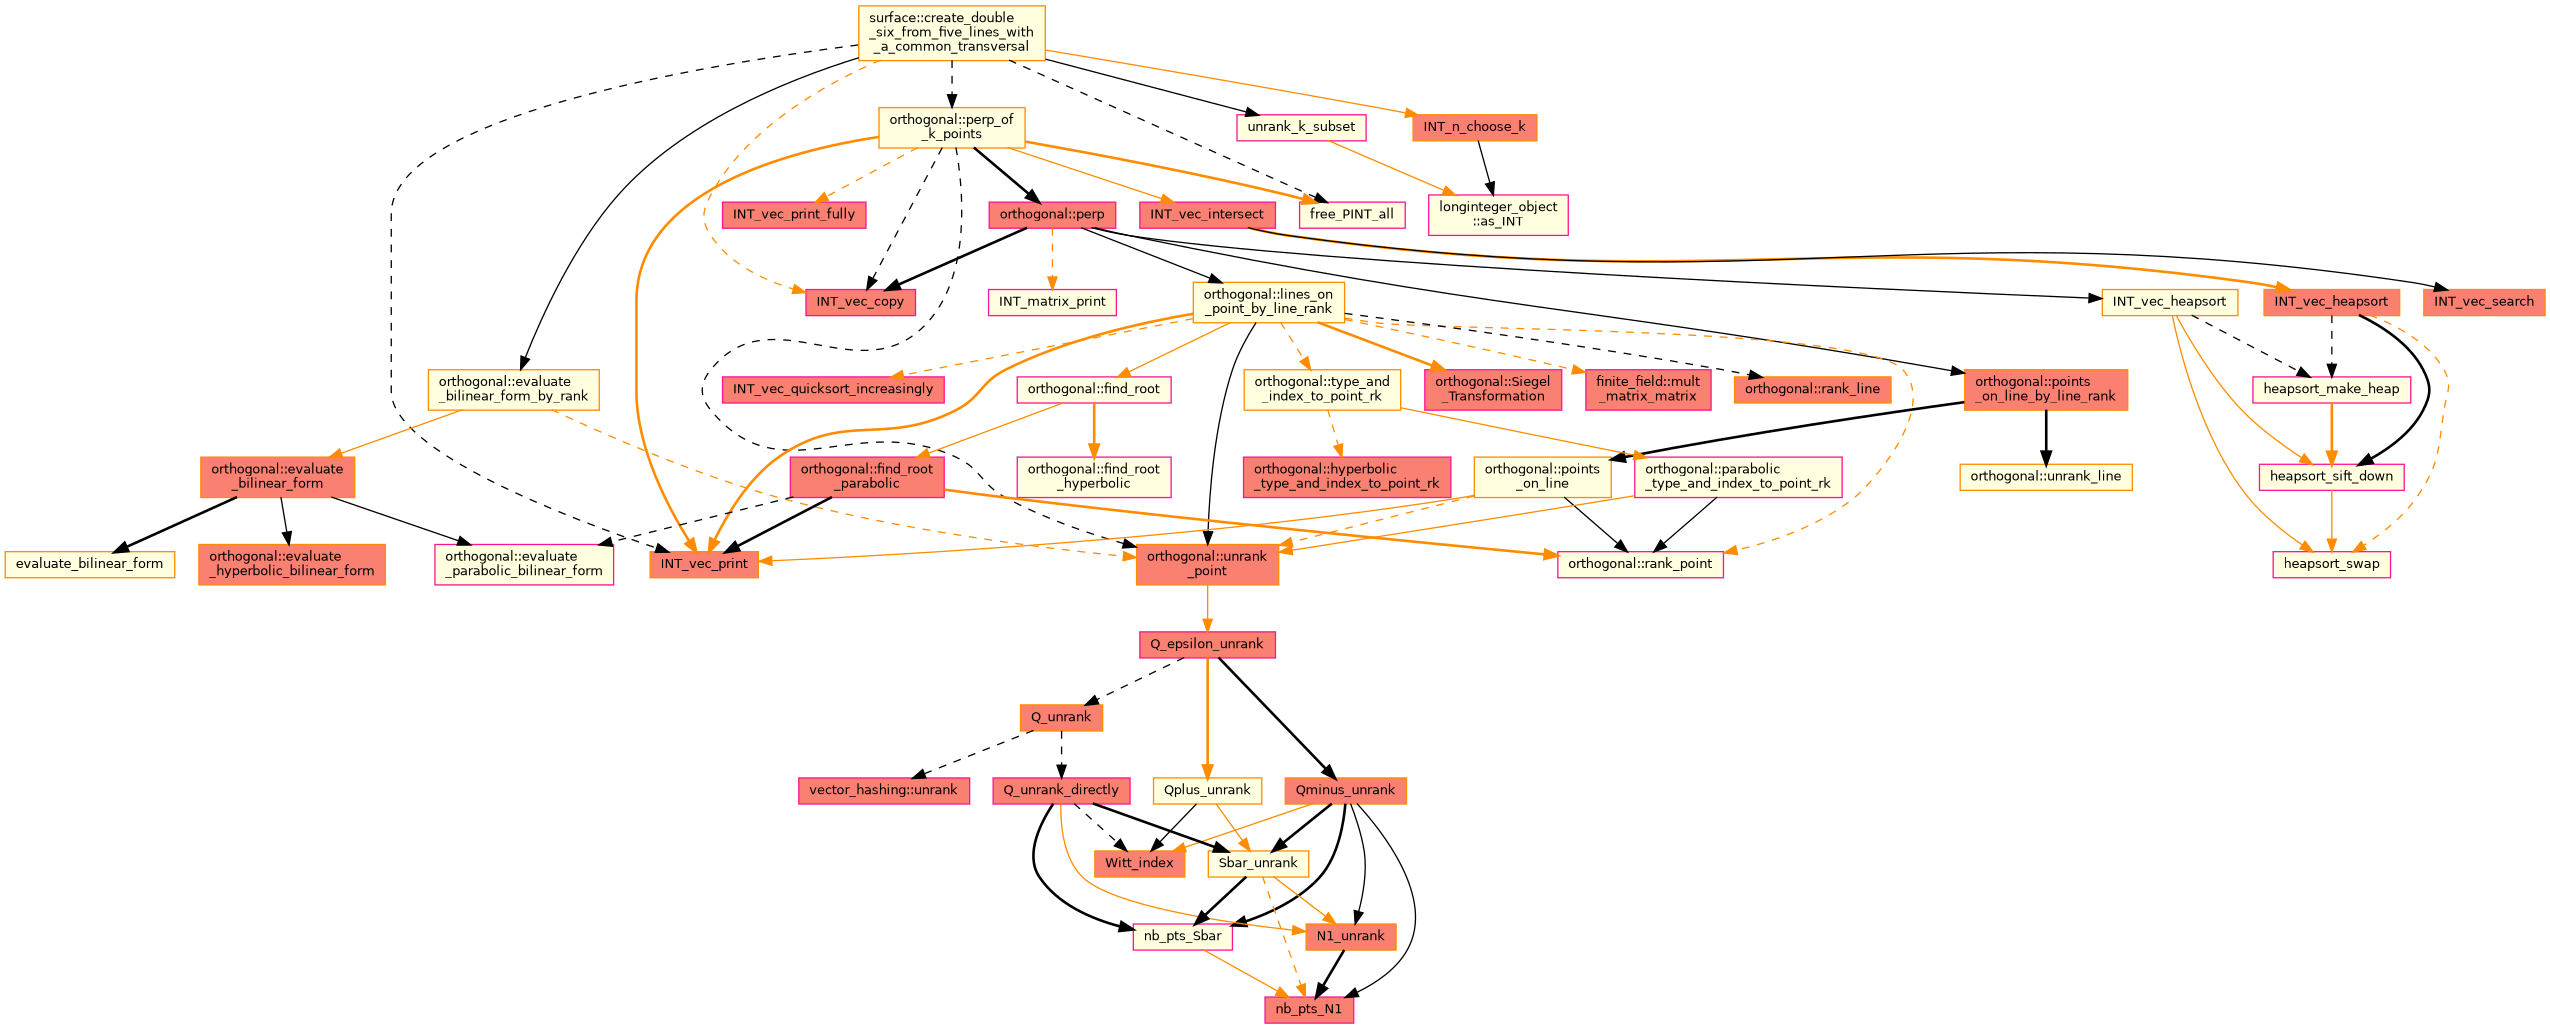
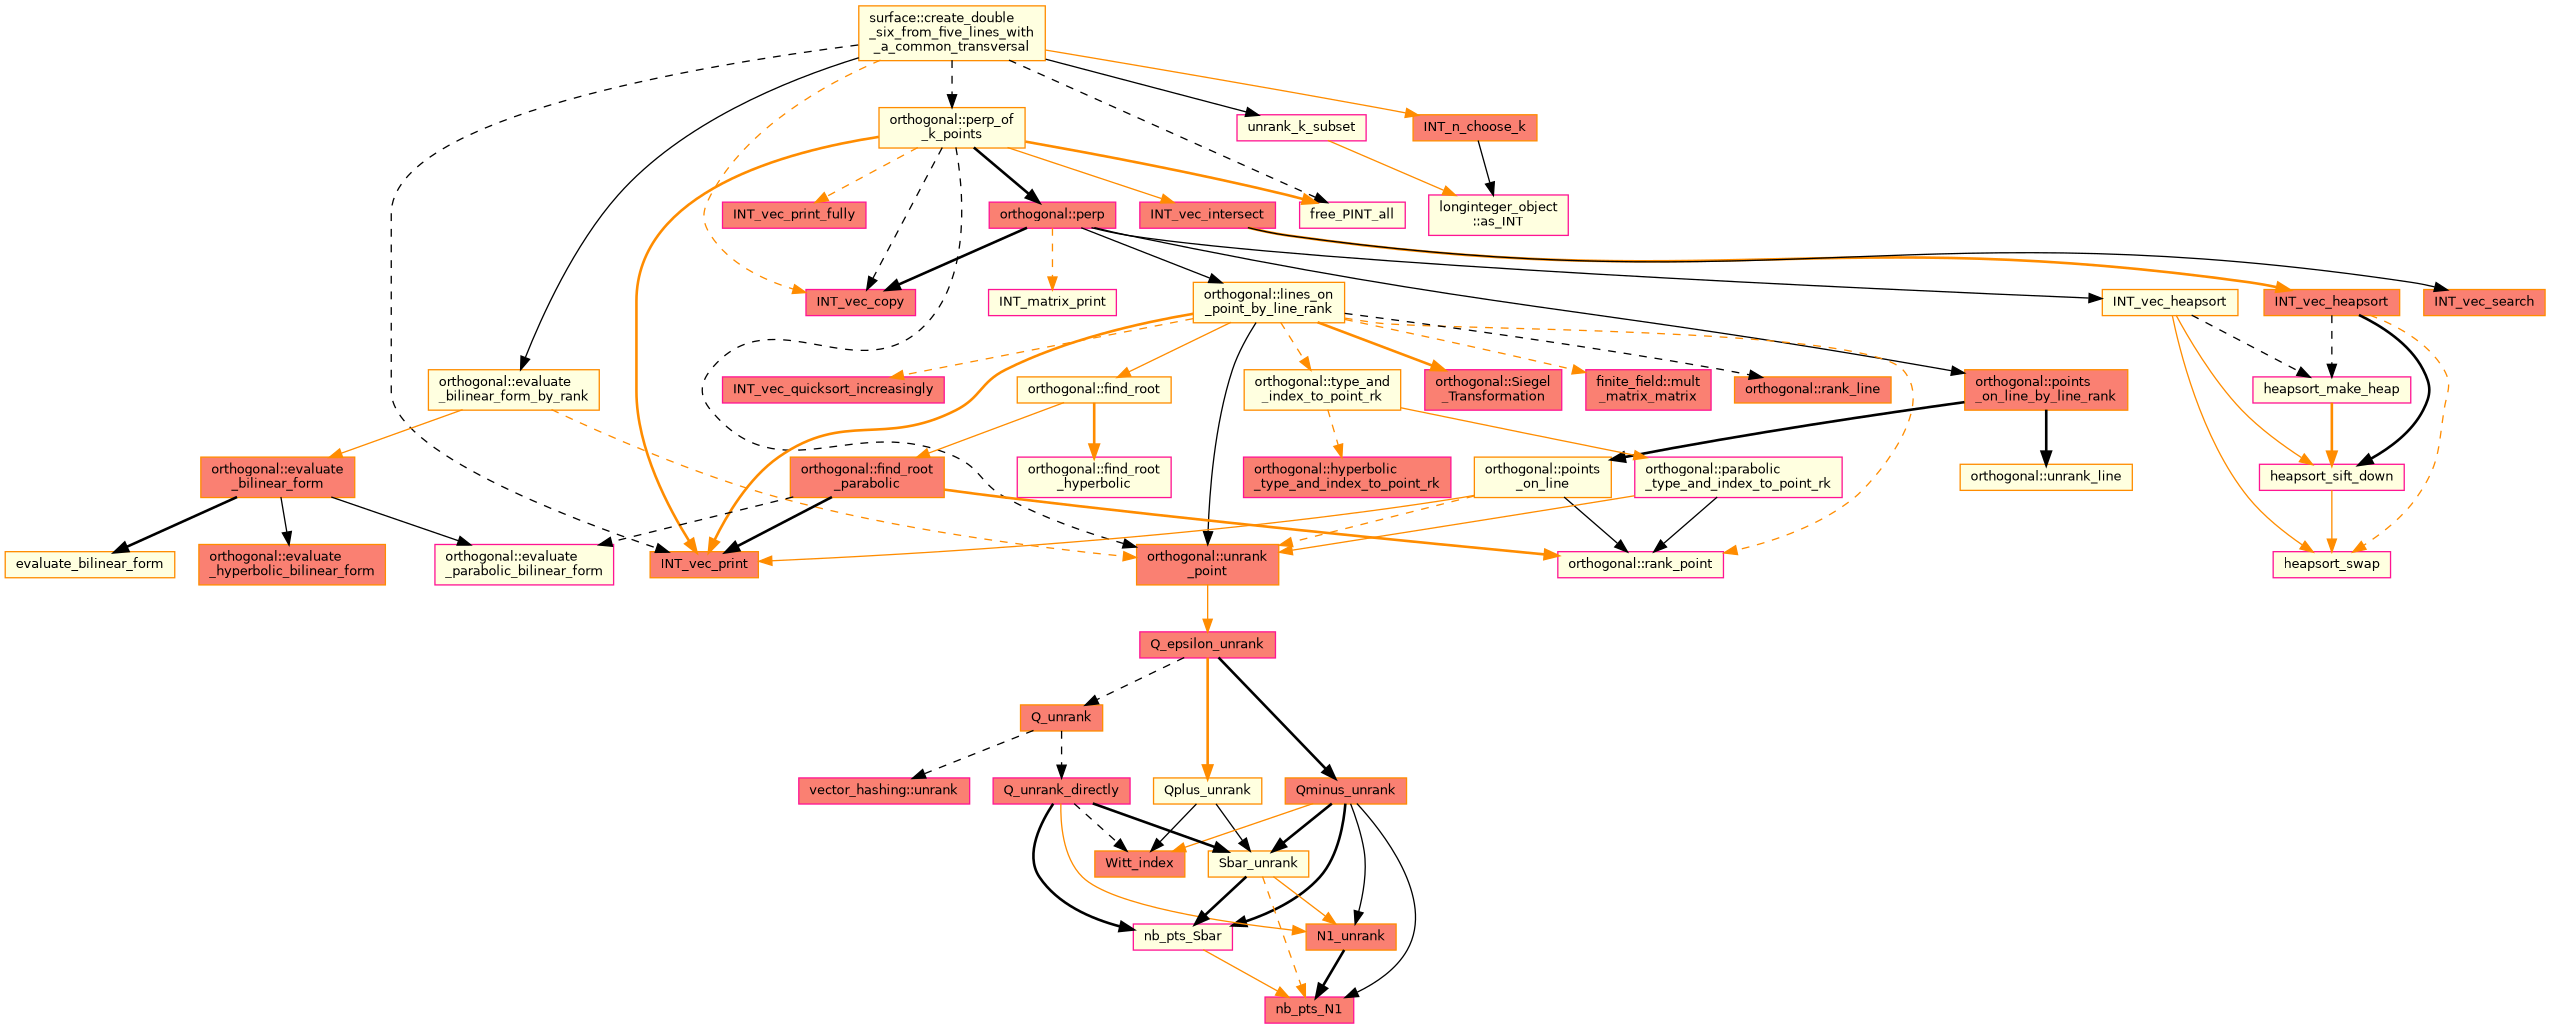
node "orthogonal::find_root": color deeppink -> darkorange
node "orthogonal::find_root _parabolic": color deeppink -> darkorange
edge "Qplus_unrank" -> "Sbar_unrank": color darkorange -> black
